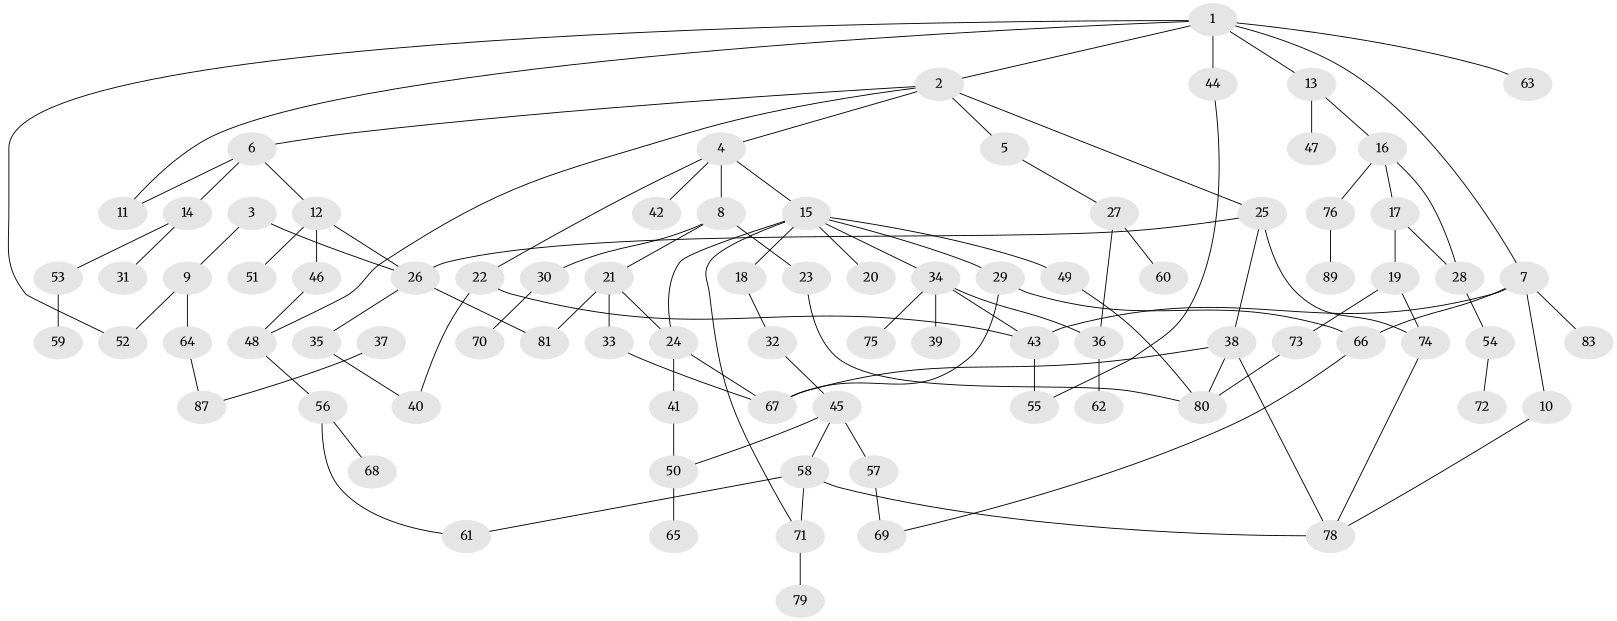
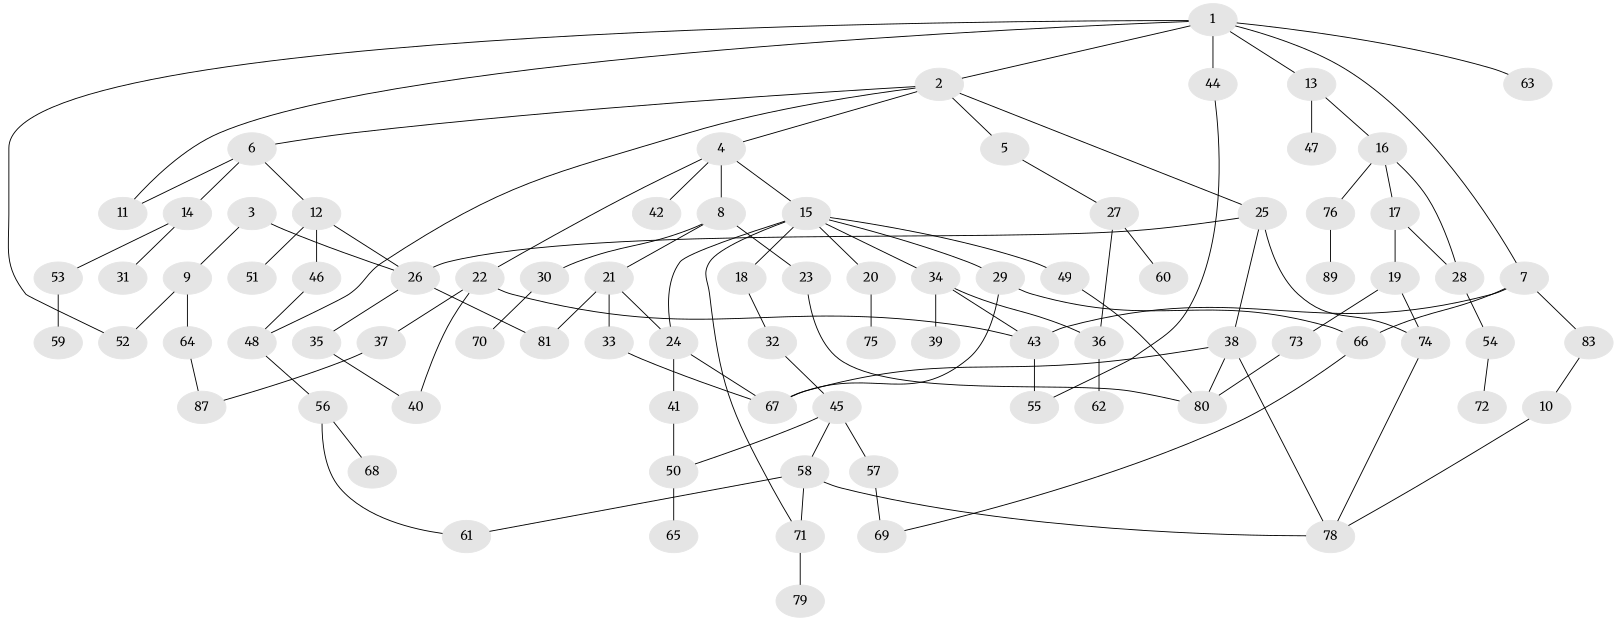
edge "34" -- "75": now "20" -- "75"
edge "22" -- "37": added
edge "7" -- "10": now "83" -- "10"
